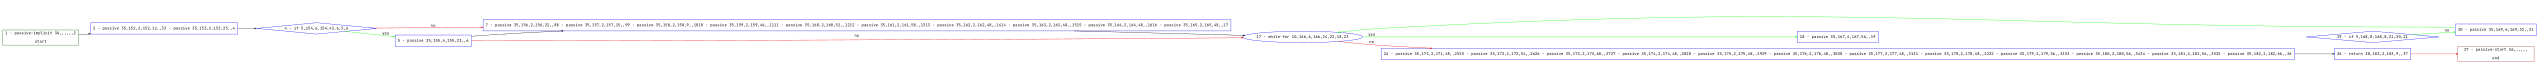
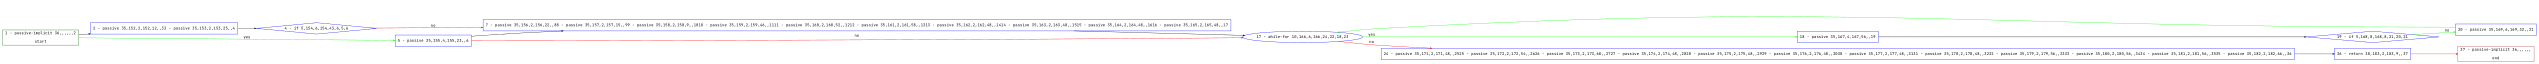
edge "4 - if 5,154,6,154,43,6,5,6" -> "5 - passive 35,155,4,155,23,,6": now "1 - passive-implicit 36,,,,,,2 start" -> "5 - passive 35,155,4,155,23,,6"
edge "18 - passive 35,167,4,167,56,,19" -> "19 - if 5,168,8,168,8,21,20,21": added
node "37 - passive-start 36,,,,,, end": label "37 - passive-start 36,,,,,, end" -> "37 - passive-implicit 36,,,,,, end"
